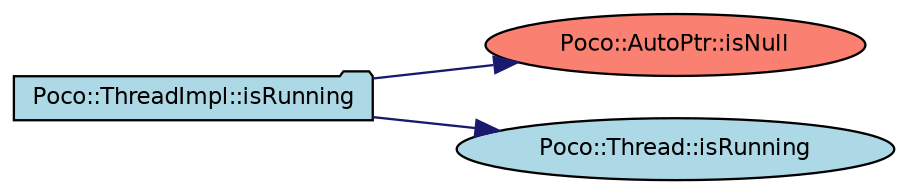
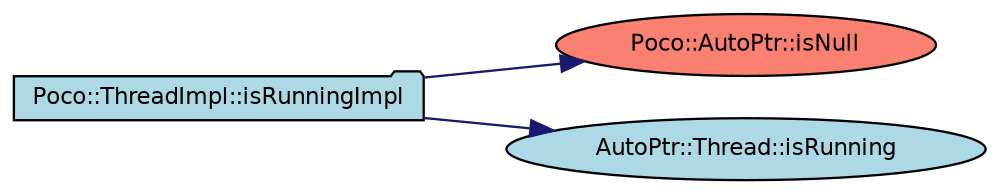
node "Poco::ThreadImpl::isRunning": label "Poco::ThreadImpl::isRunning" -> "Poco::ThreadImpl::isRunningImpl"
node "Poco::Thread::isRunning": label "Poco::Thread::isRunning" -> "AutoPtr::Thread::isRunning"
